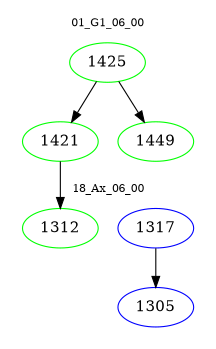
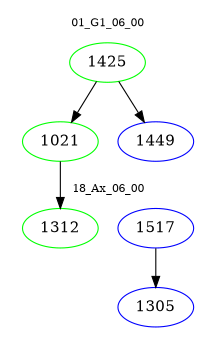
node "1421": label "1421" -> "1021"
node "1449": color green -> blue
node "1317": label "1317" -> "1517"
